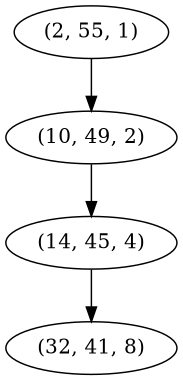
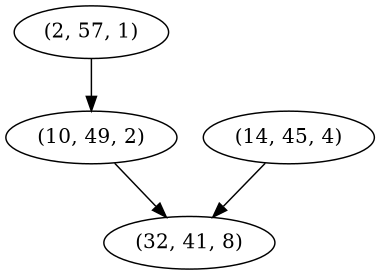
node "(2, 55, 1)": label "(2, 55, 1)" -> "(2, 57, 1)"
edge "(10, 49, 2)" -> "(14, 45, 4)": now "(10, 49, 2)" -> "(32, 41, 8)"
